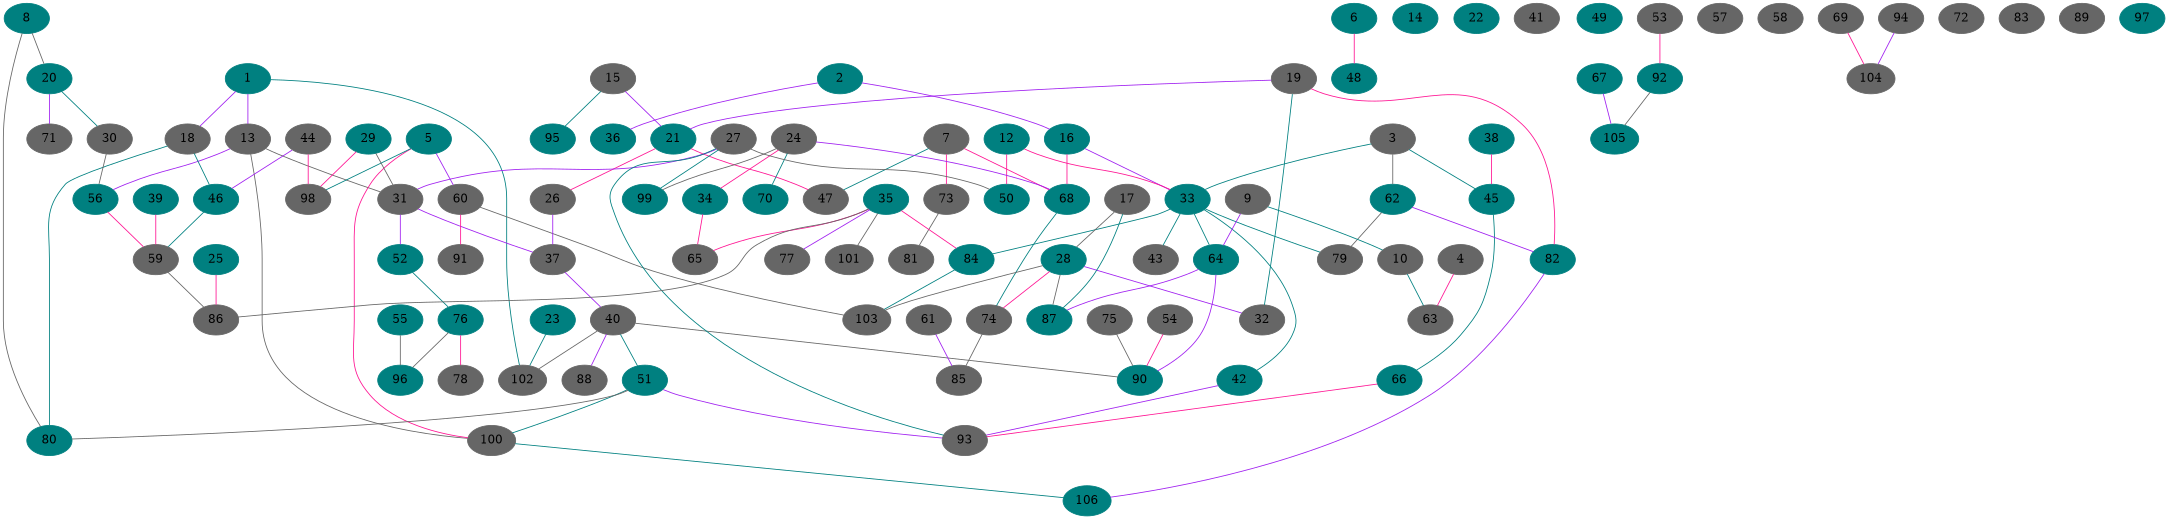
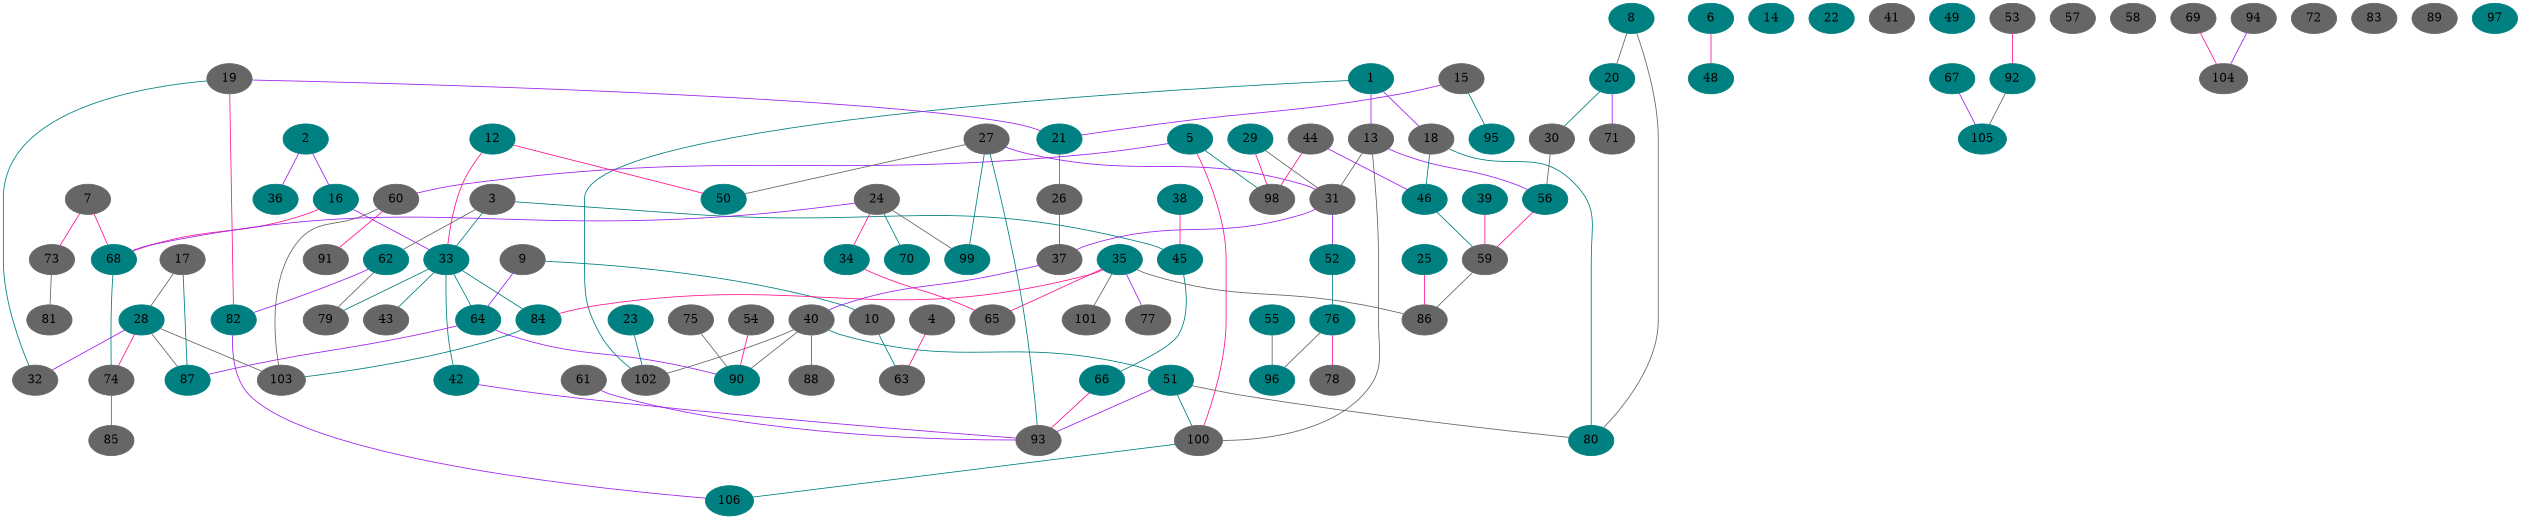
node "47": removed
edge "61" -- "85": now "61" -- "93"
